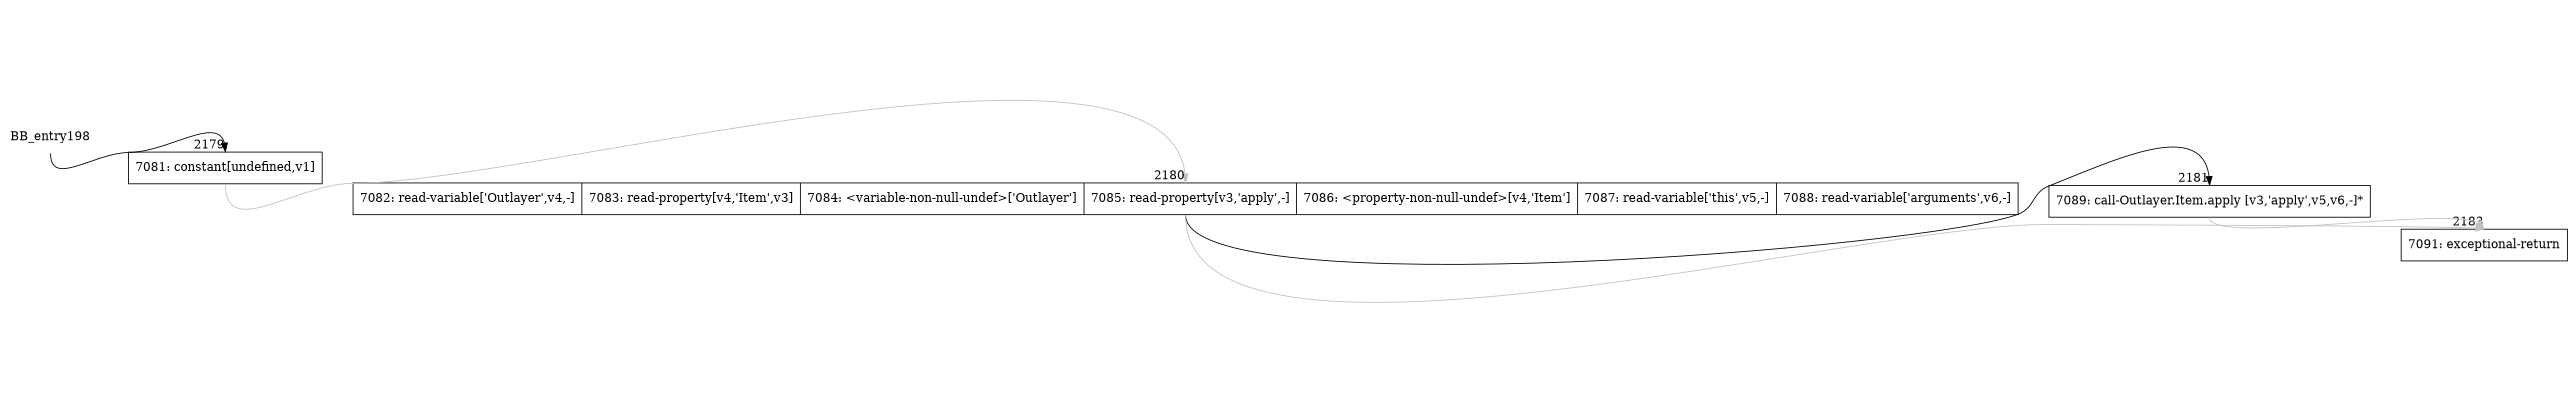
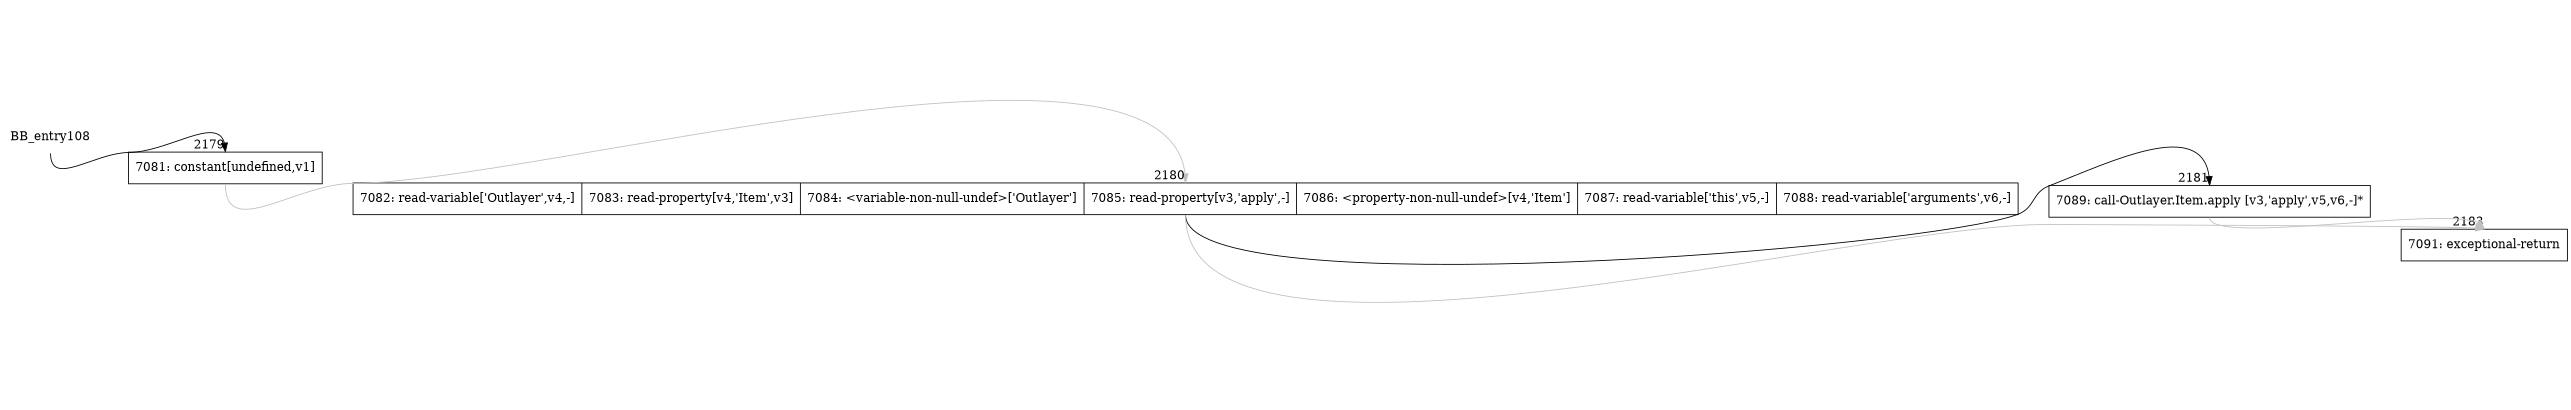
node "BB_entry198": label "BB_entry198" -> "BB_entry108"
